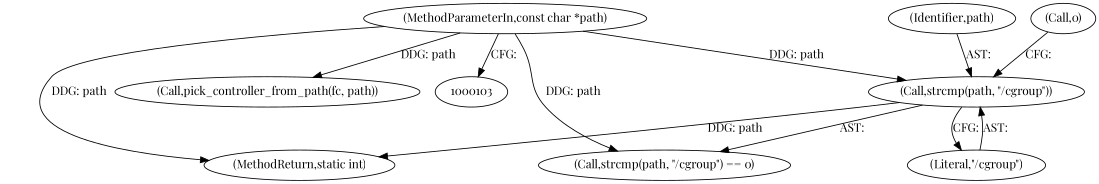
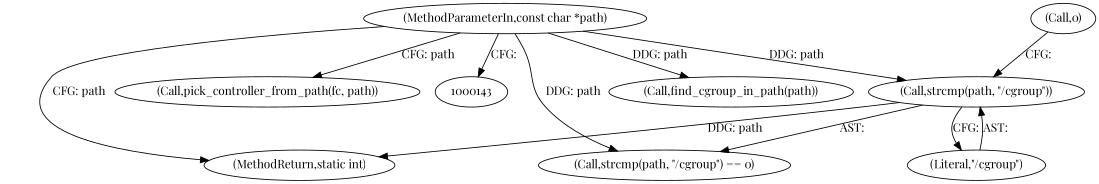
node "(Identifier,path)": removed
edge "(MethodParameterIn,const char *path)" -> "(Call,pick_controller_from_path(fc, path))": label "DDG: path" -> "CFG: path"
edge "(MethodParameterIn,const char *path)" -> "(MethodReturn,static int)": label "DDG: path" -> "CFG: path"
node "1000103": label "1000103" -> "1000143"
node "(Call,find_cgroup_in_path(path))": added
